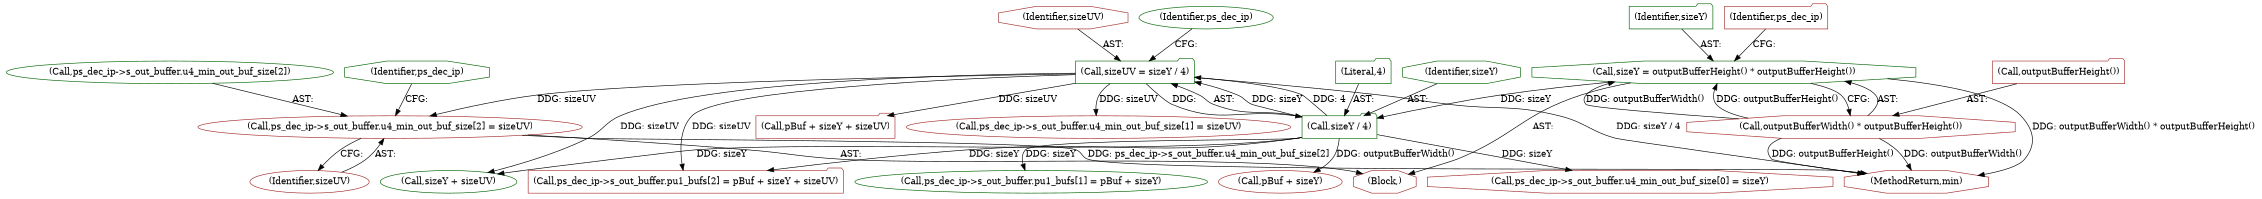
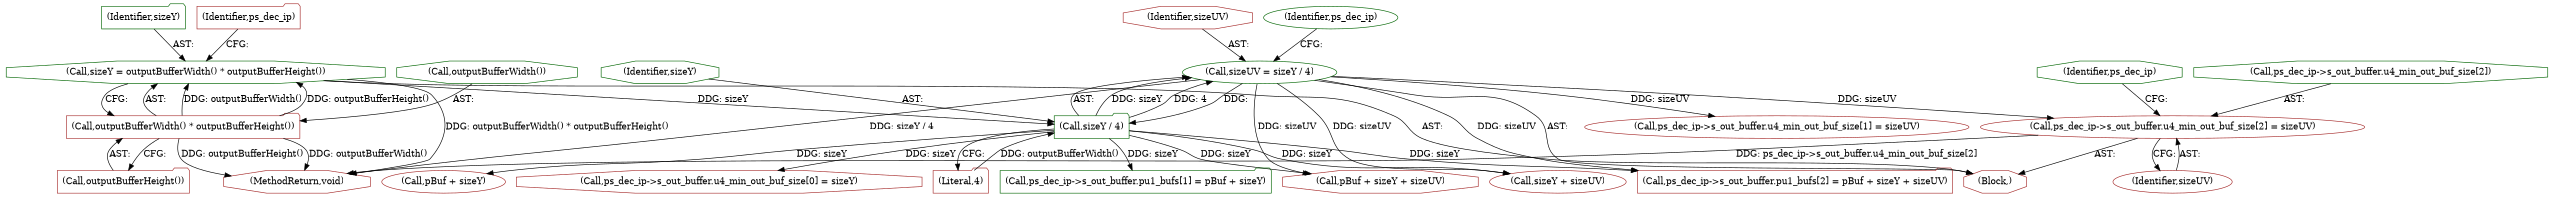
node "(Call,ps_dec_ip->s_out_buffer.u4_min_out_buf_size[2])": shape ellipse -> octagon
node "(Call,outputBufferWidth())": added
node "(Call,sizeUV = sizeY / 4)": shape folder -> ellipse
node "(Literal,4)": color darkgreen -> brown
node "(Call,sizeY = outputBufferHeight() * outputBufferHeight())": label "(Call,sizeY = outputBufferHeight() * outputBufferHeight())" -> "(Call,sizeY = outputBufferWidth() * outputBufferHeight())"
edge "(Literal,4)" -> "(Call,sizeY / 4)": label "AST: " -> "DDG: outputBufferWidth()"
node "(Call,pBuf + sizeY + sizeUV)": shape folder -> octagon
node "(Call,outputBufferWidth() * outputBufferHeight())": shape octagon -> folder
edge "(Call,sizeY / 4)" -> "(Literal,4)": added, label "CFG:"
edge "(Call,outputBufferWidth() * outputBufferHeight())" -> "(Call,outputBufferHeight())": added, label "CFG:"
edge "(Call,sizeY / 4)" -> "(Call,pBuf + sizeY)": label "DDG: outputBufferWidth()" -> "DDG: sizeY"
edge "(Call,sizeY / 4)" -> "(Call,pBuf + sizeY + sizeUV)": added, label "DDG: sizeY"
edge "(Call,sizeUV = sizeY / 4)" -> "(Block,)": added, label "AST:"
node "(Call,sizeY + sizeUV)": color darkgreen -> brown
node "(Call,ps_dec_ip->s_out_buffer.pu1_bufs[1] = pBuf + sizeY)": shape ellipse -> folder
node "(MethodReturn,min)": label "(MethodReturn,min)" -> "(MethodReturn,void)"
